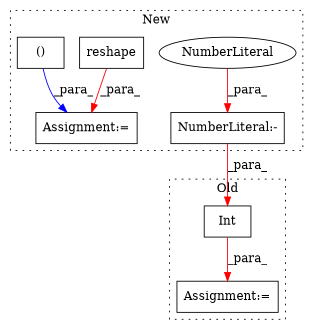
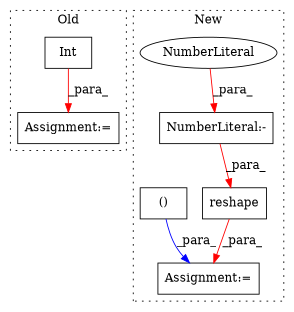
edge "NumberLiteral:-" -> "Int": now "NumberLiteral:-" -> "reshape"
